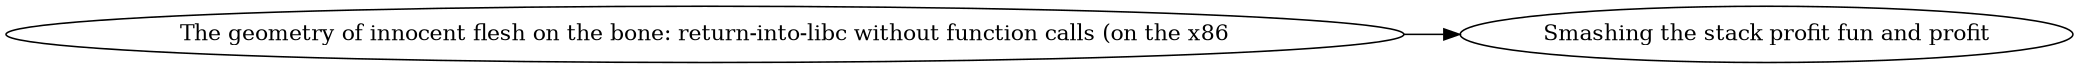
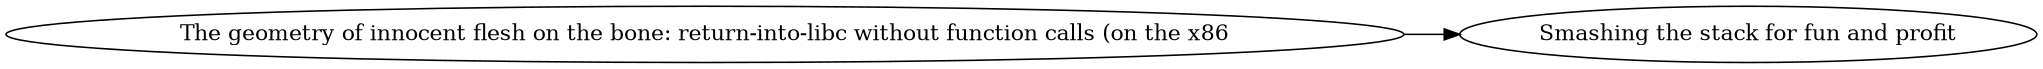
node "Smashing the stack profit fun and profit": label "Smashing the stack profit fun and profit" -> "Smashing the stack for fun and profit"
